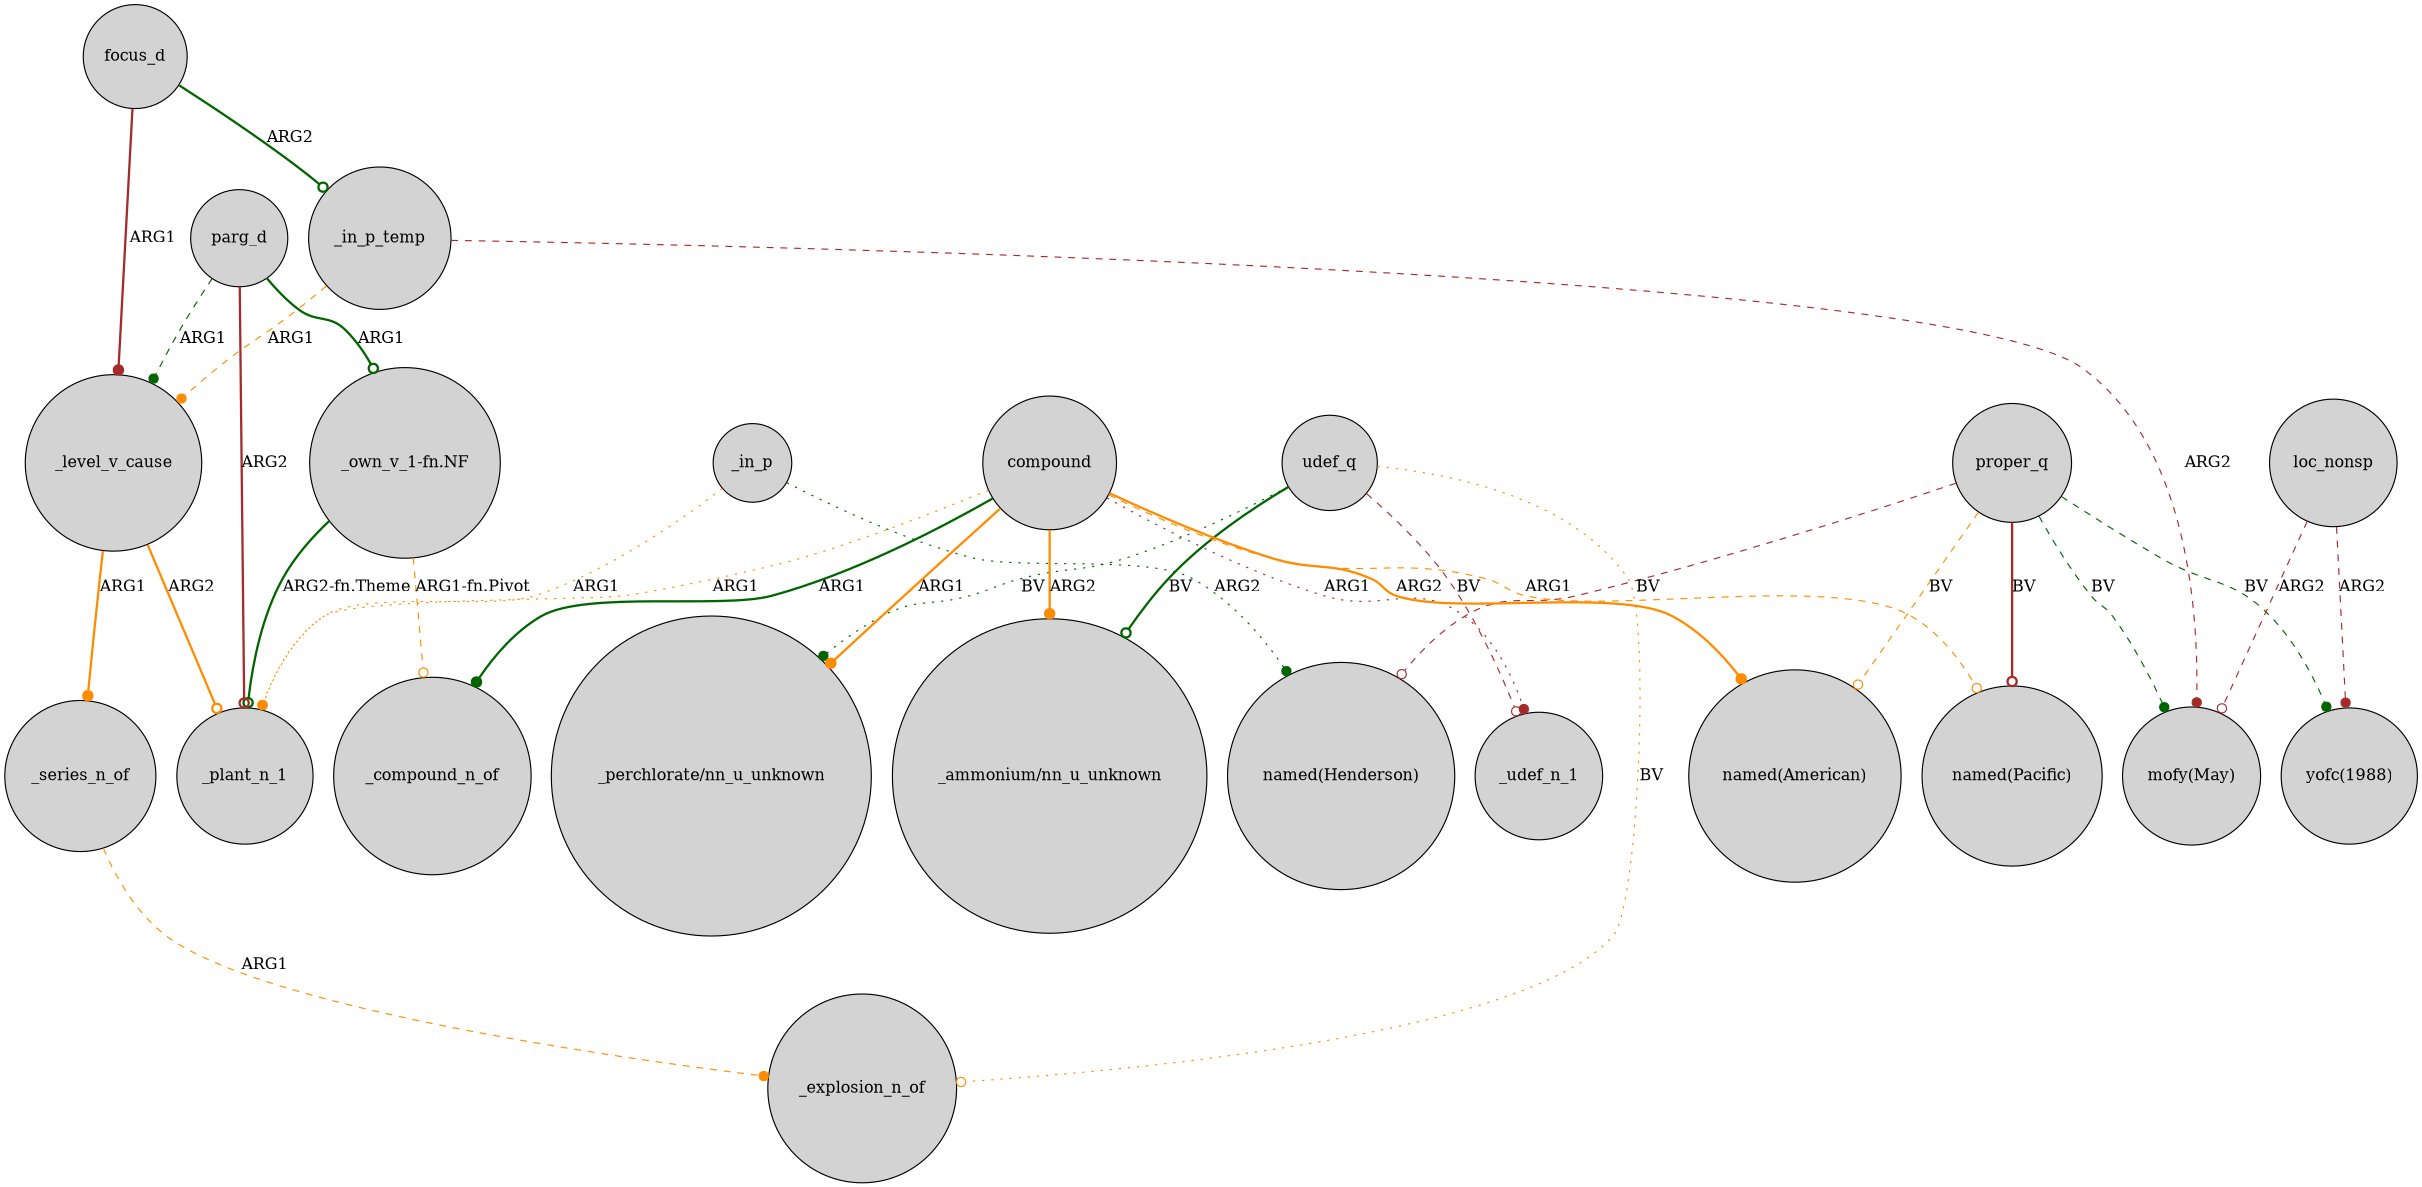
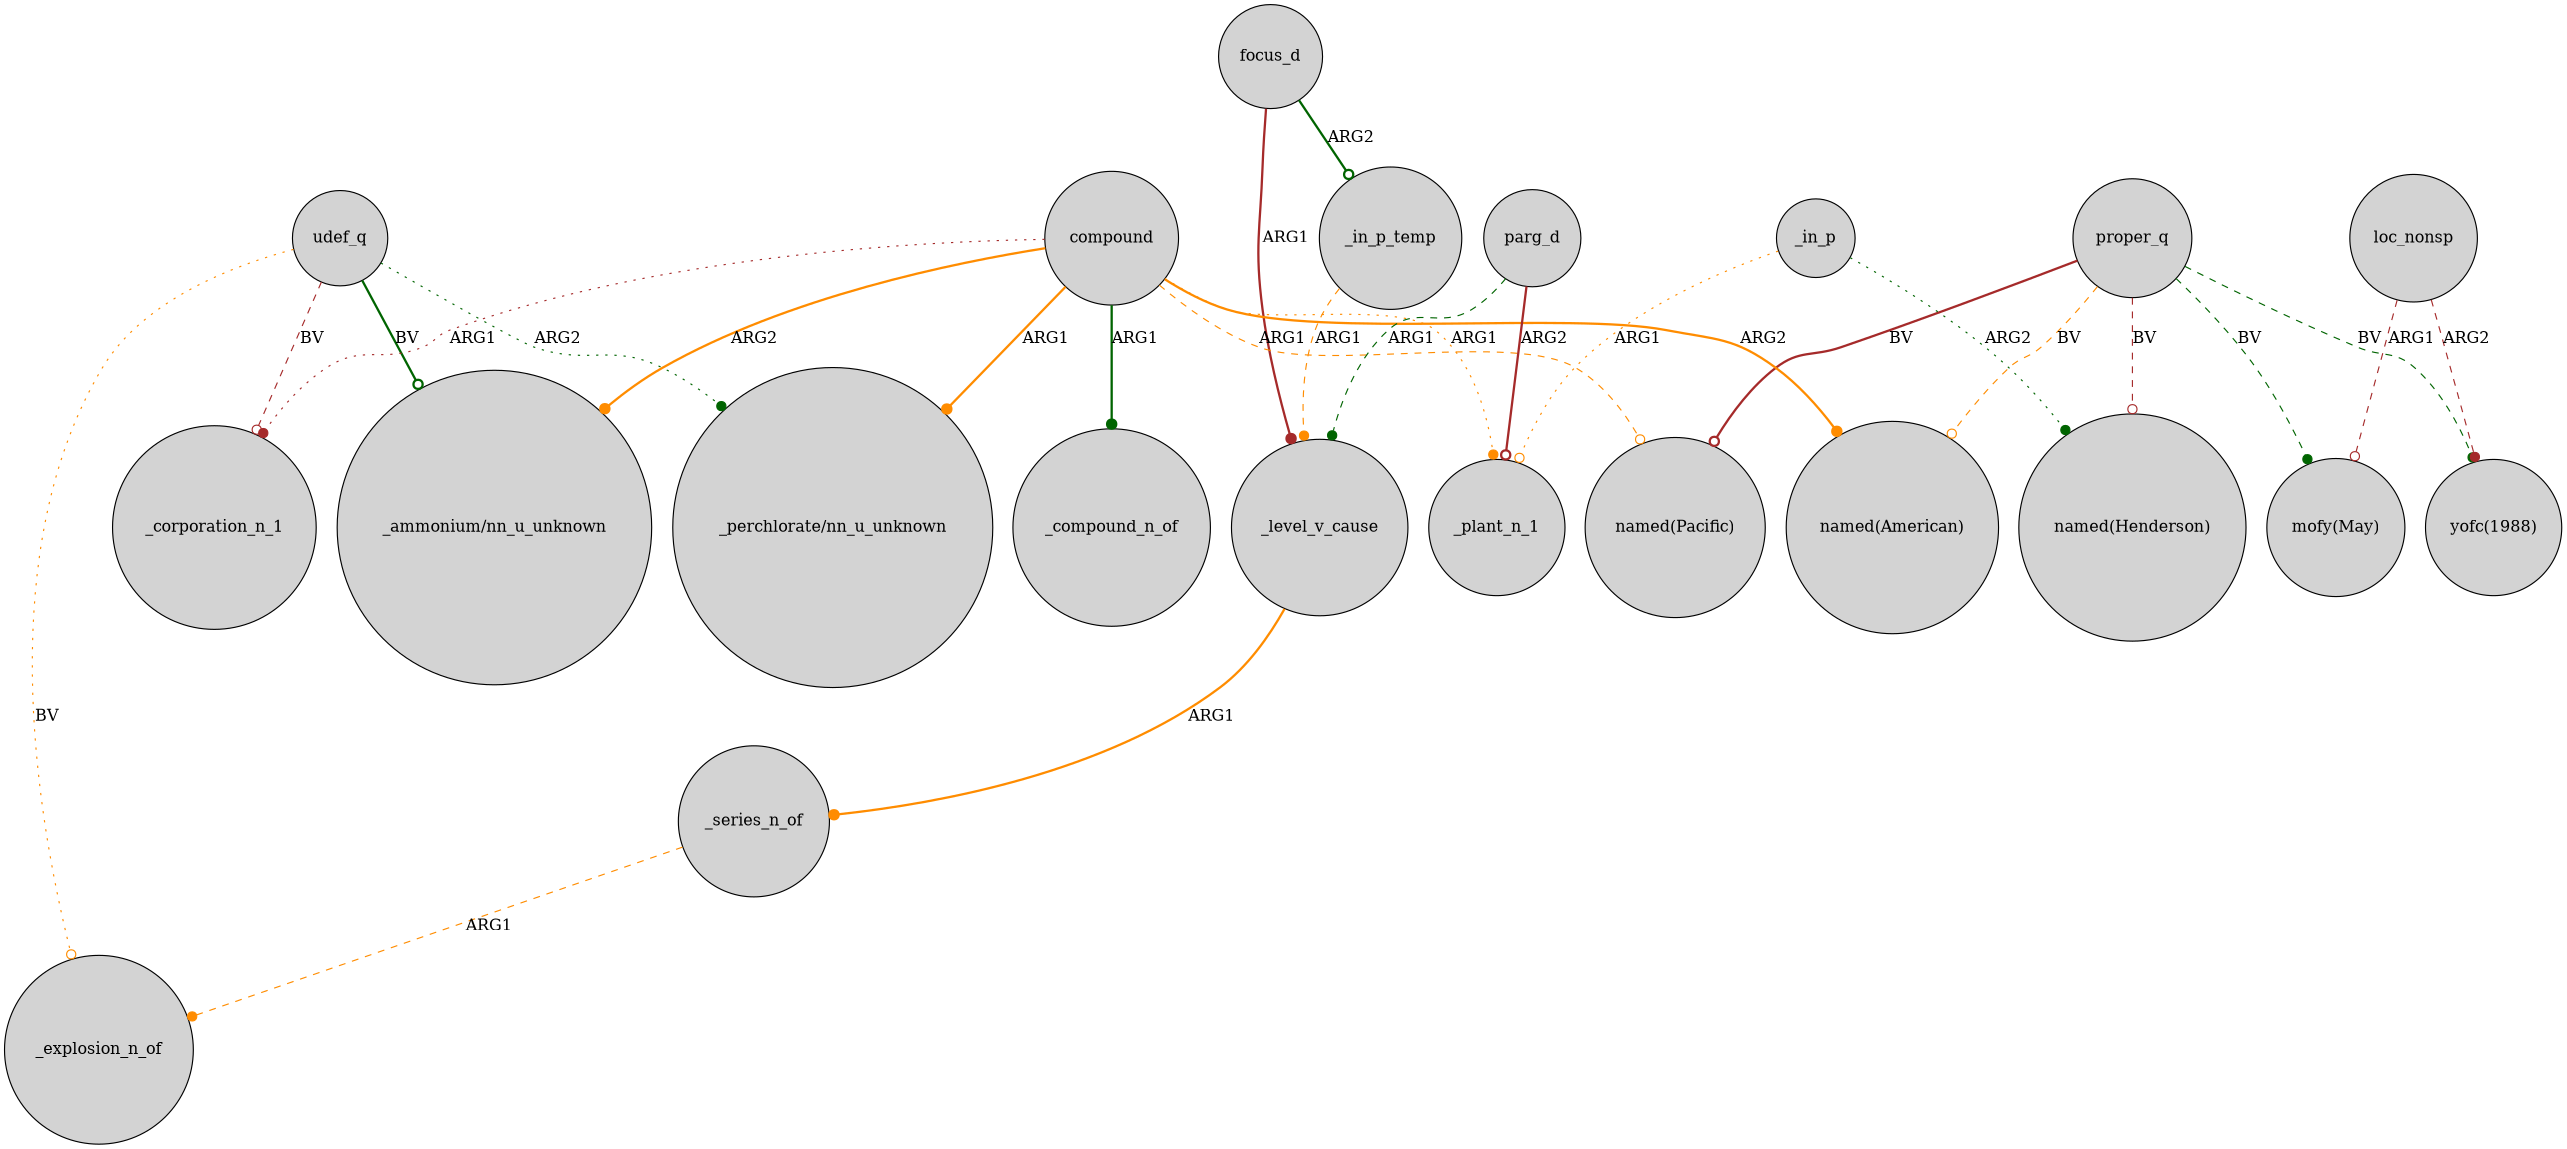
edge "_in_p_temp" -> "mofy(May)": removed, label "ARG2"
node "_own_v_1-fn.NF": removed
edge "udef_q" -> "_perchlorate/nn_u_unknown": label "BV" -> "ARG2"
edge "loc_nonsp" -> "mofy(May)": label "ARG2" -> "ARG1"
edge "_level_v_cause" -> "_plant_n_1": removed, label "ARG2"
node "_udef_n_1": label "_udef_n_1" -> "_corporation_n_1"
